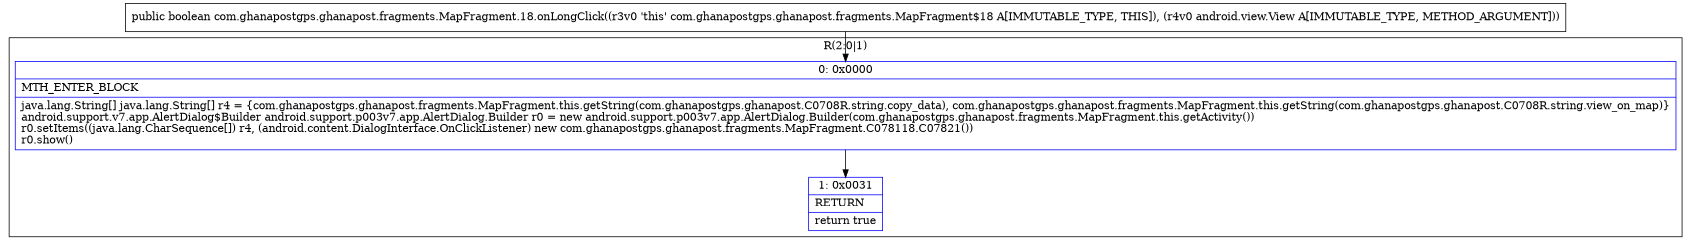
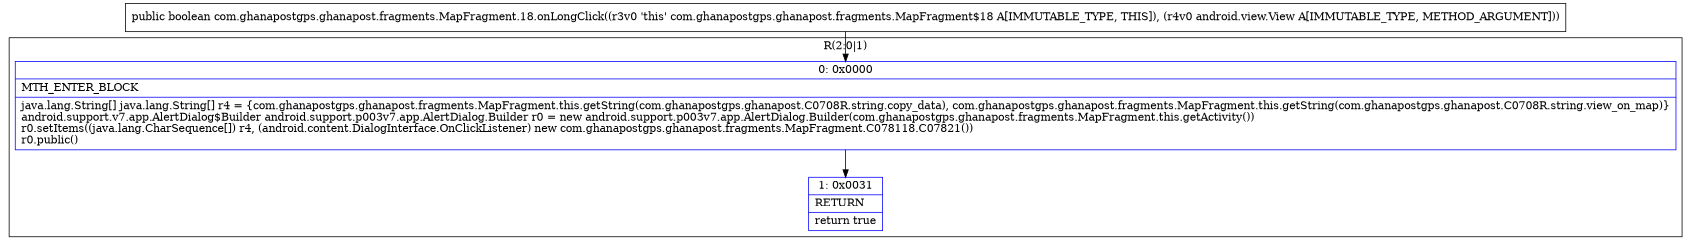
node "0: 0x0000": text "r0.show()" -> "r0.public()"
